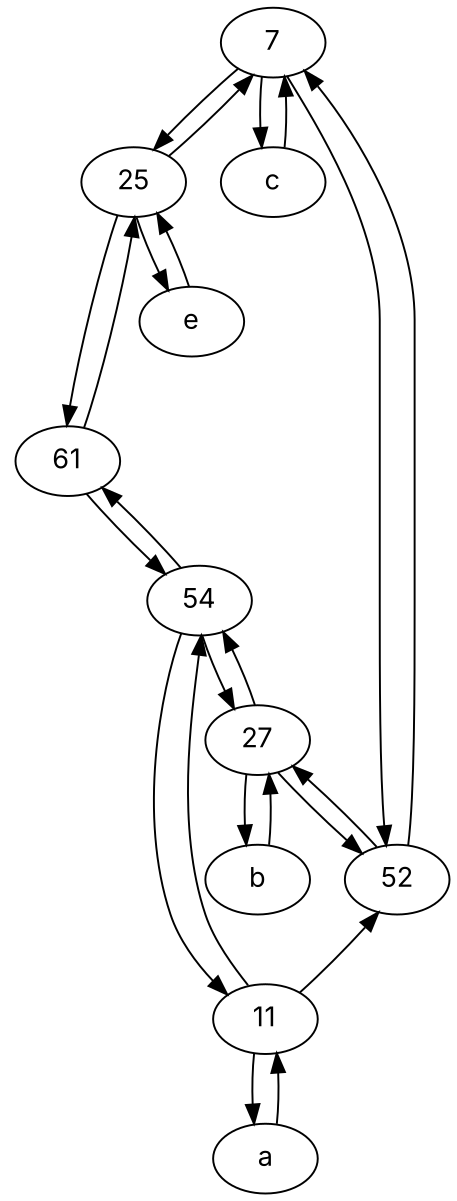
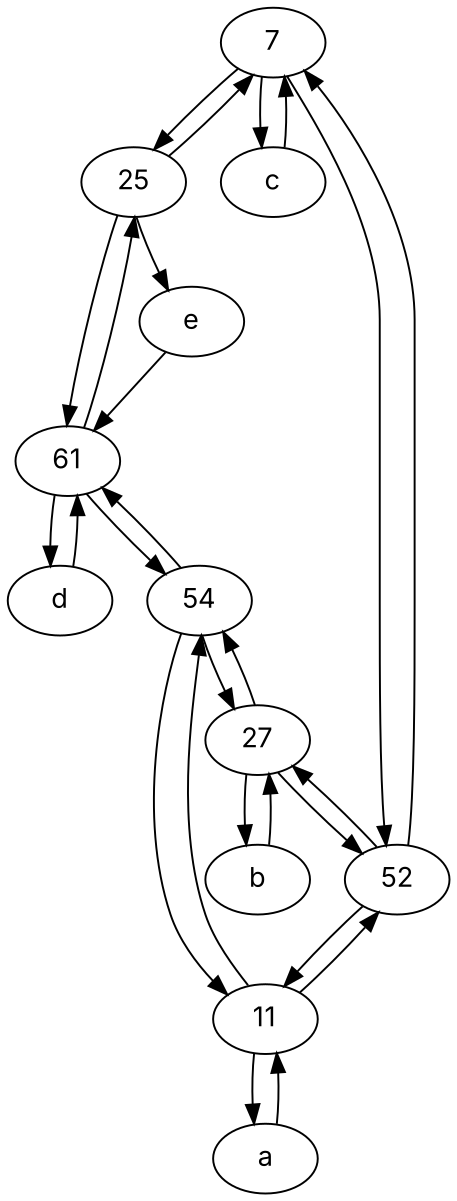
edge "e" -> "25": now "e" -> "61"
node "d": added
edge "52" -> "11": added
